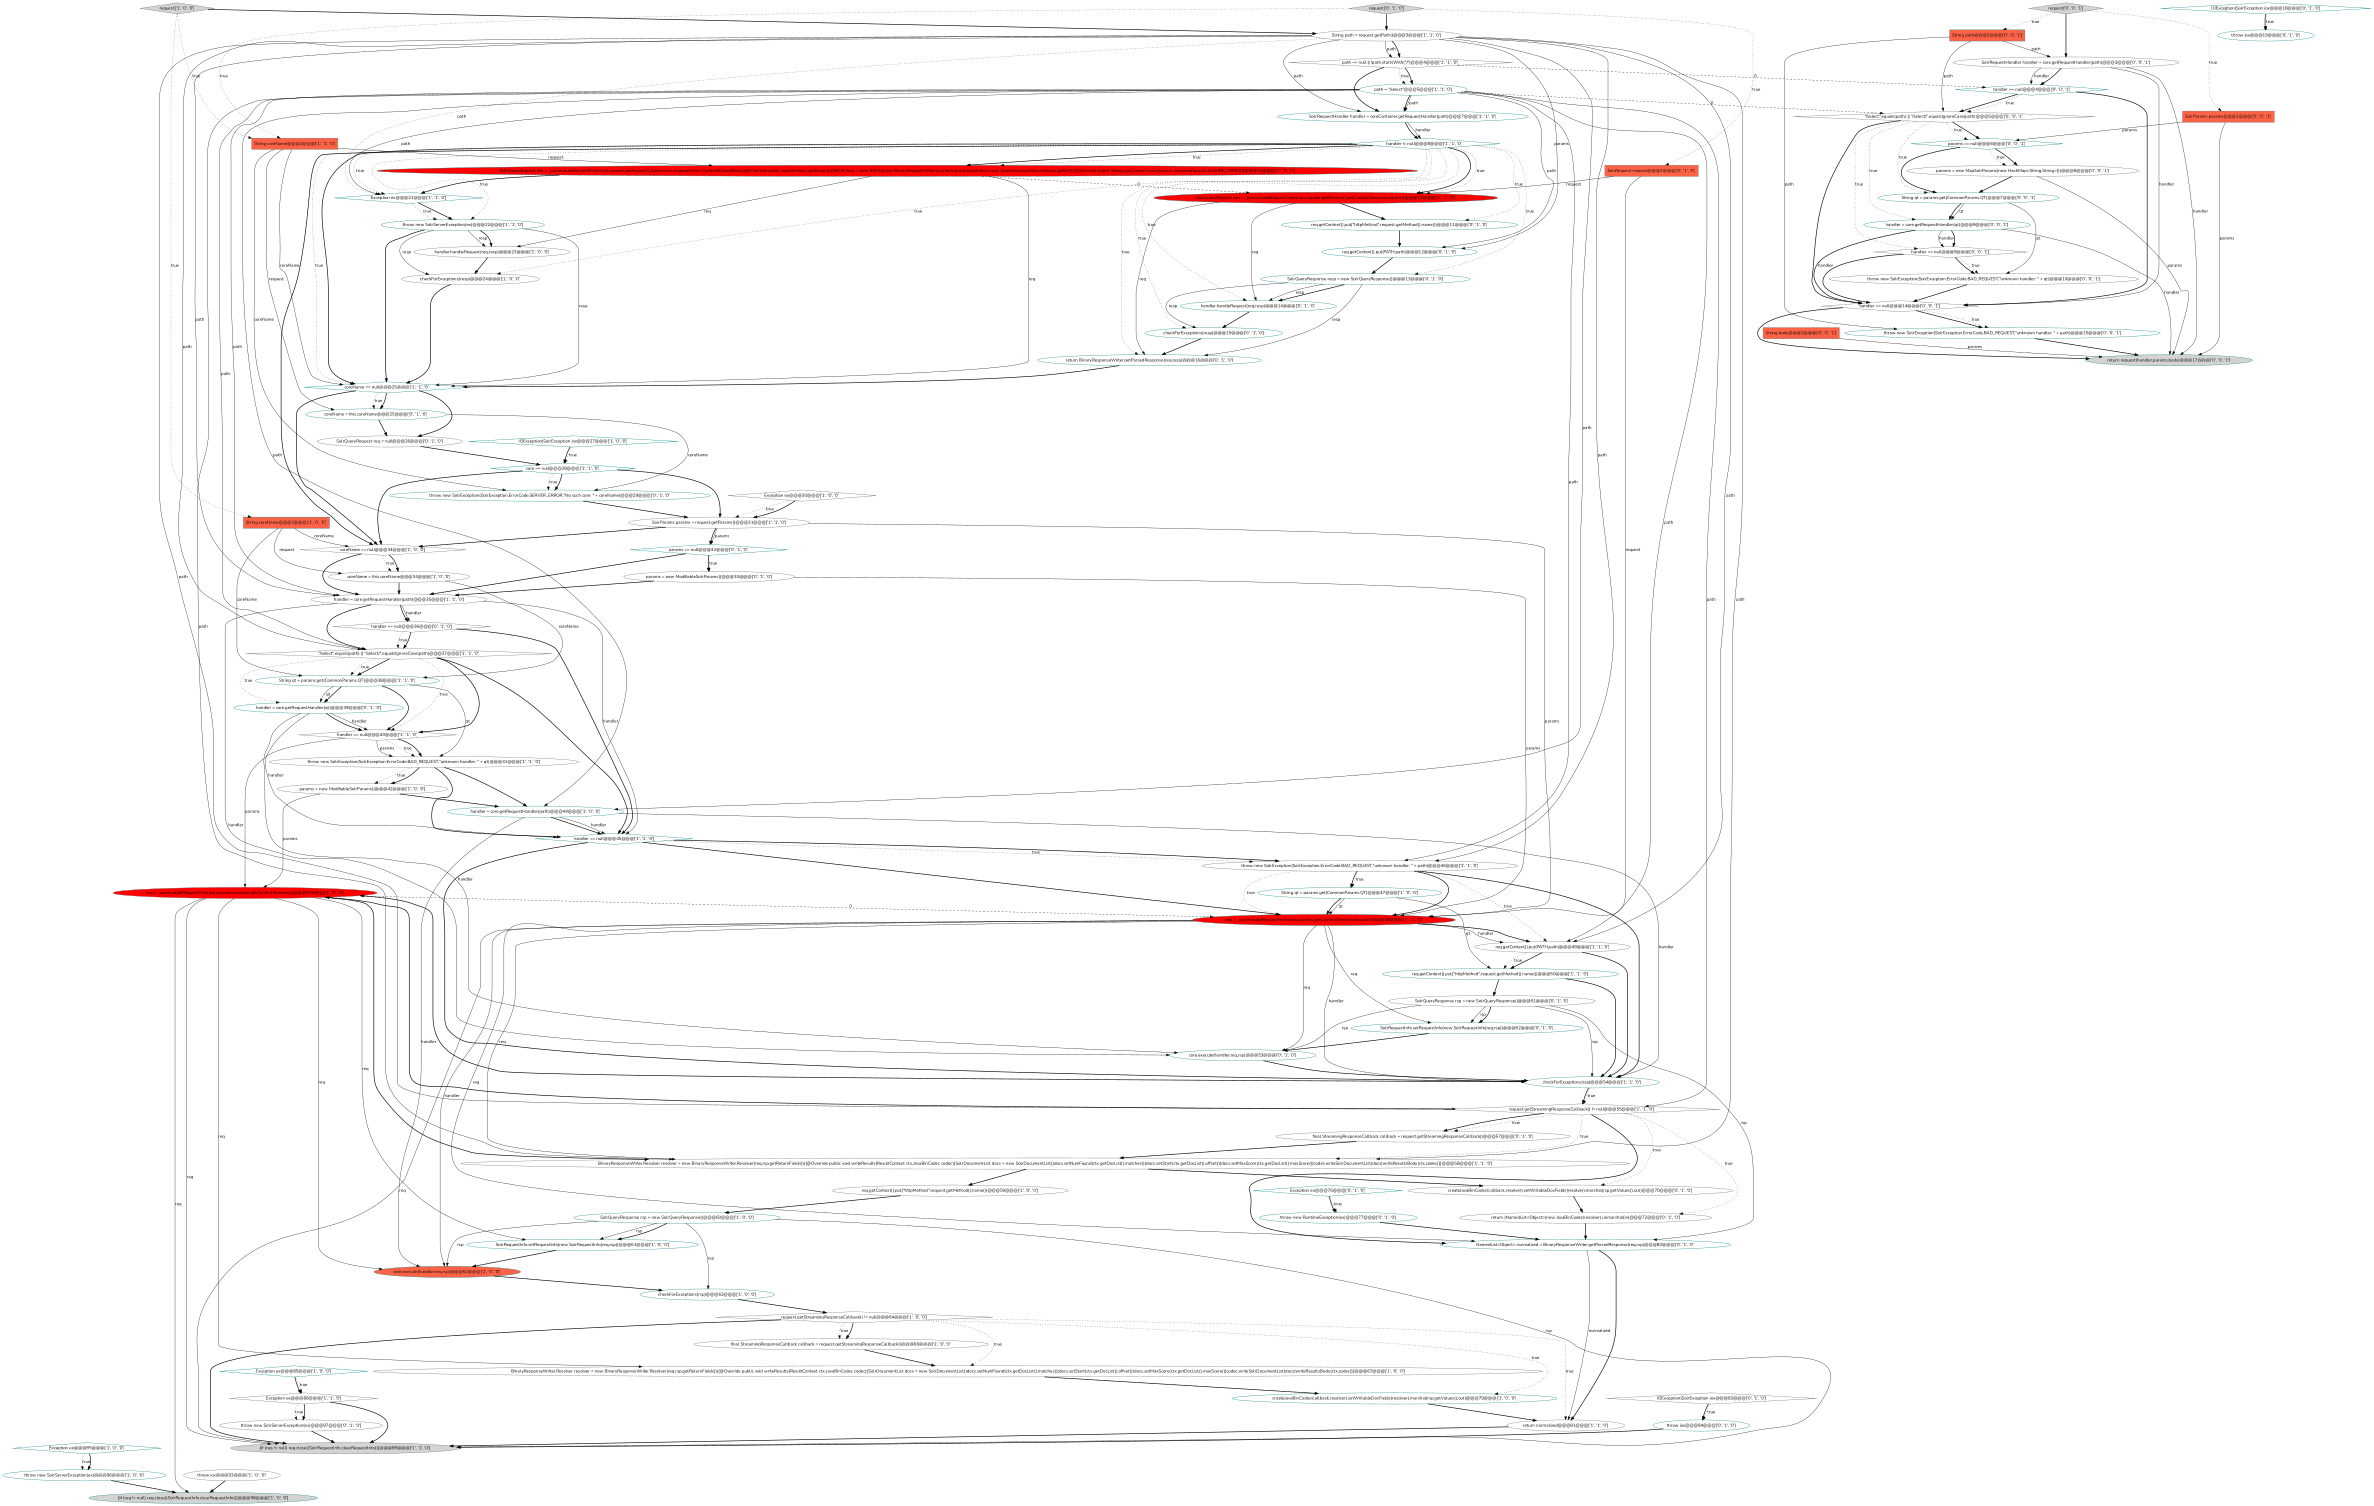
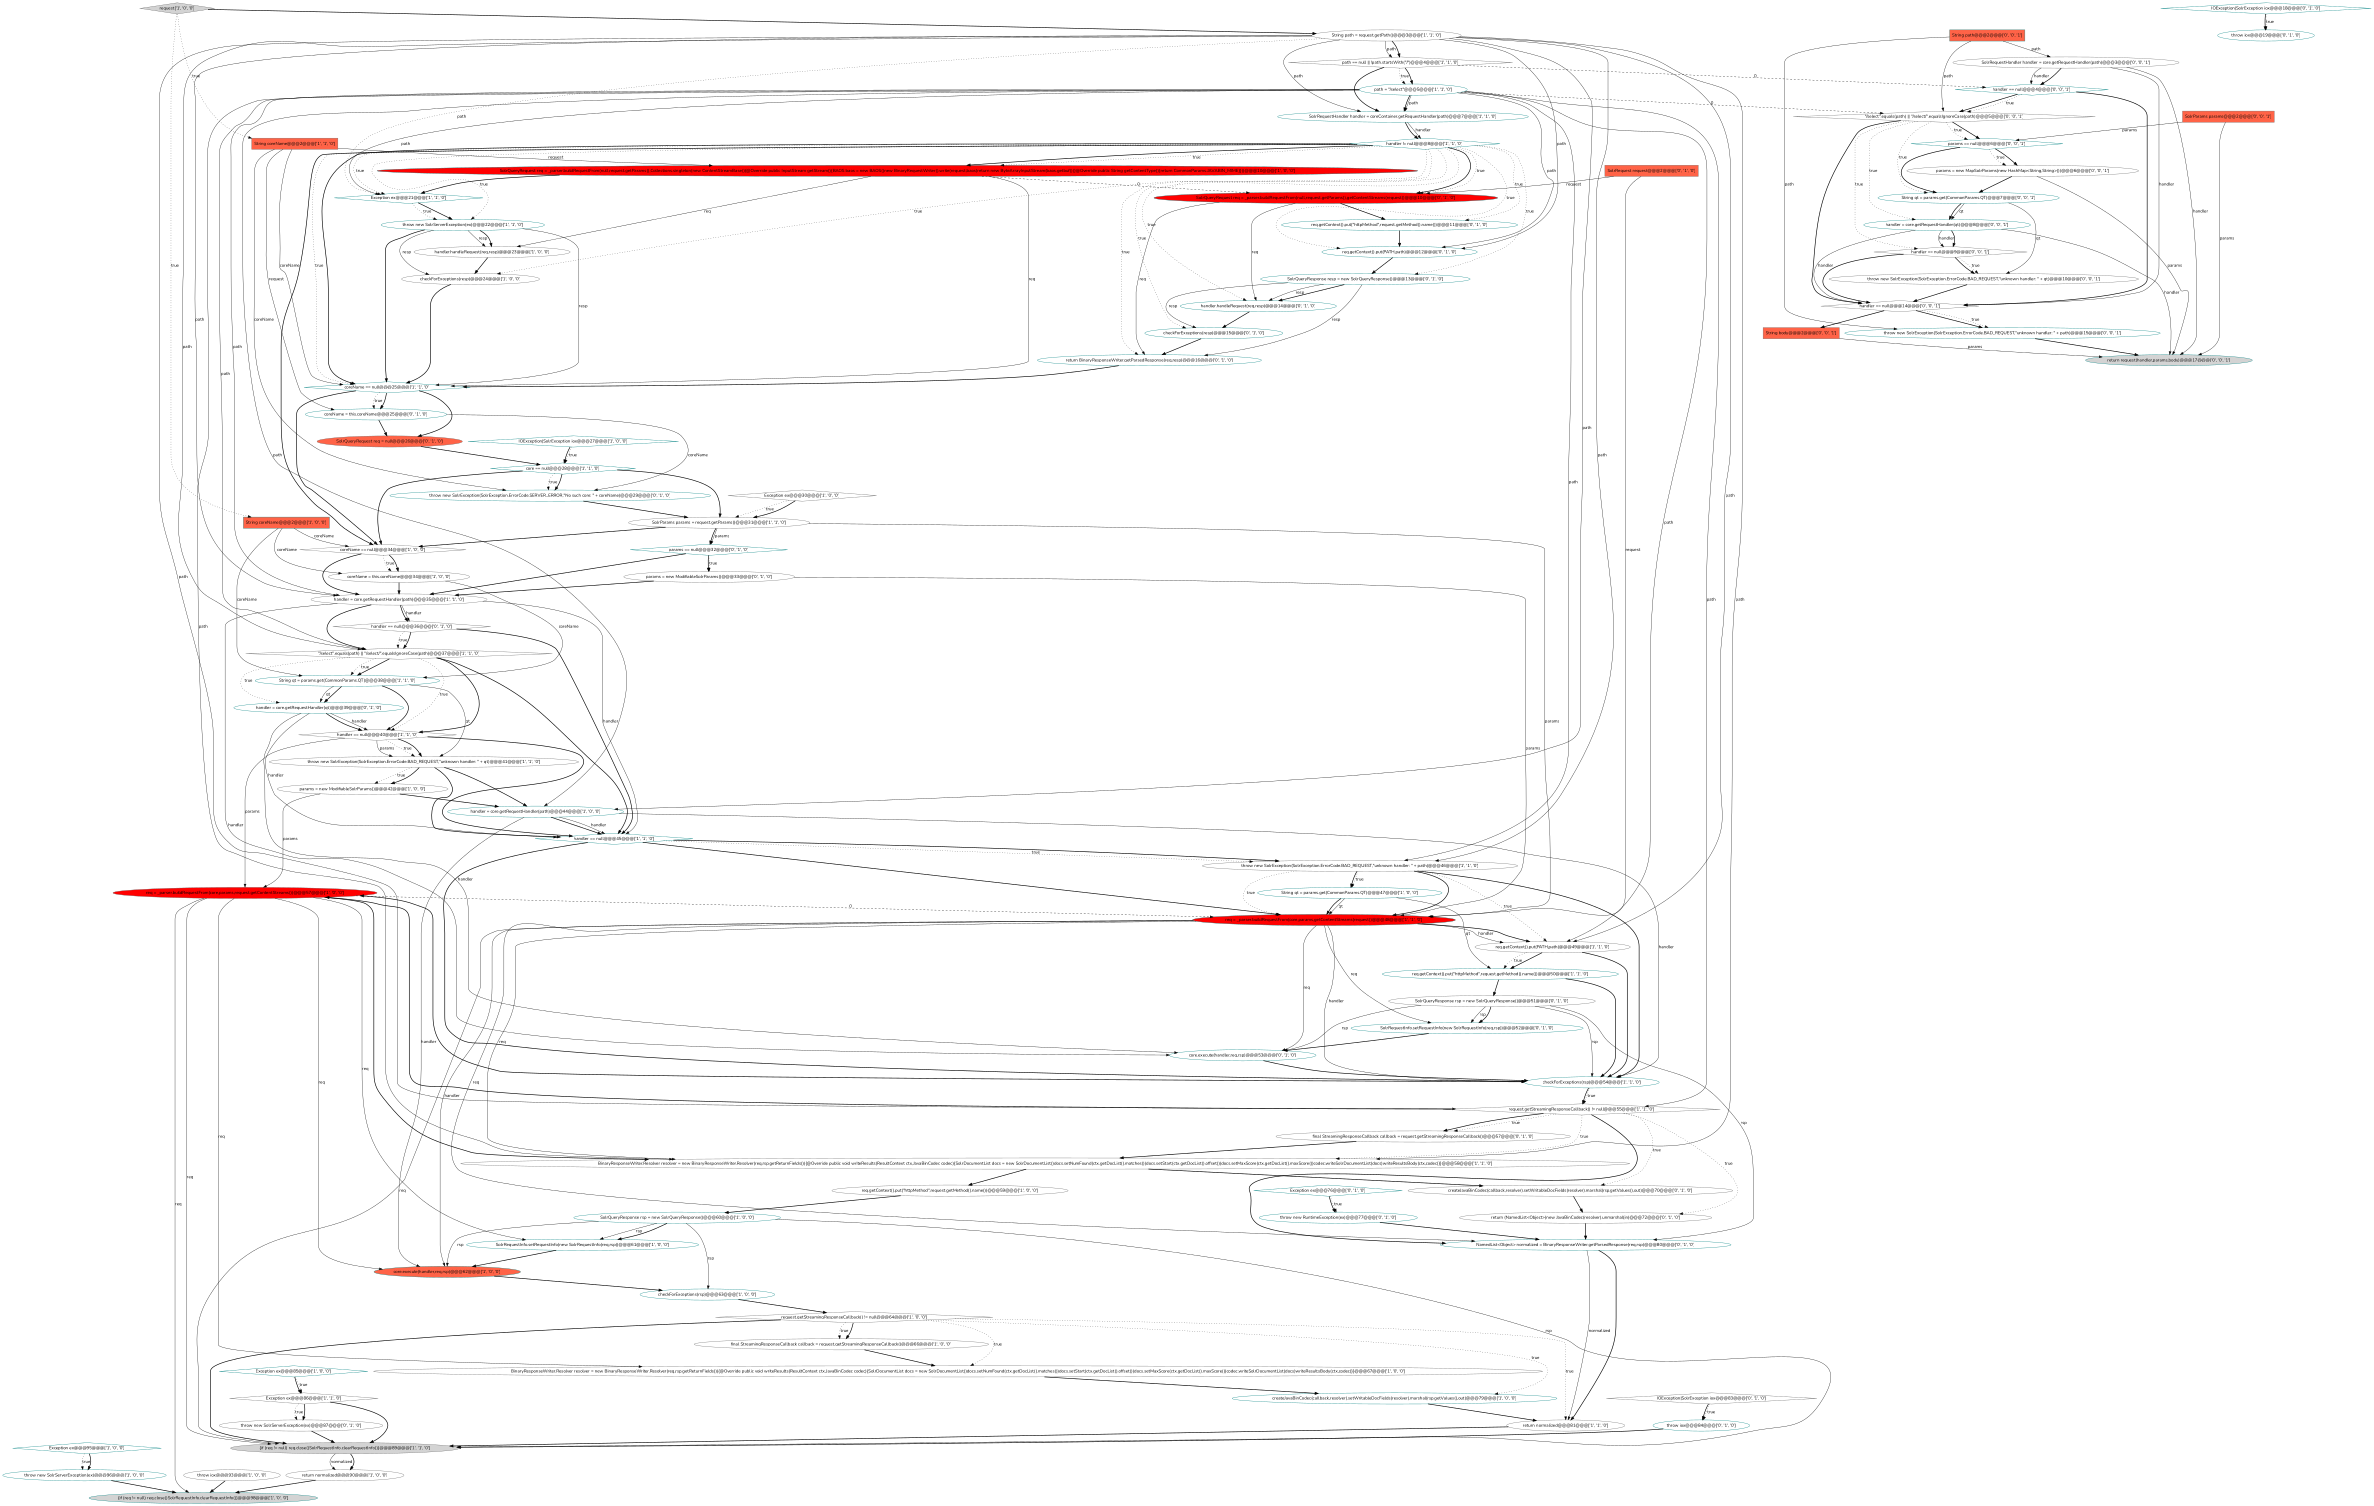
node "request['0', '1', '0']": removed
node "request['0', '0', '1']": removed
edge "String path = request.getPath()@@@3@@@['1', '1', '0']" -> "req.getContext().put(PATH,path)@@@12@@@['0', '1', '0']": label "params" -> "path"
edge "handler != null@@@8@@@['1', '1', '0']" -> "req.getContext().put(PATH,path)@@@12@@@['0', '1', '0']": added, label "true"
edge "handler = core.getRequestHandler(qt)@@@8@@@['0', '0', '1']" -> "handler == null@@@14@@@['0', '0', '1']": style bold -> solid
edge "handler == null@@@14@@@['0', '0', '1']" -> "return request(handler,params,body)@@@17@@@['0', '0', '1']": now "handler == null@@@14@@@['0', '0', '1']" -> "String body@@@2@@@['0', '0', '1']"
node "SolrQueryRequest req = null@@@26@@@['0', '1', '0']": fillcolor white -> tomato
edge "String coreName@@@2@@@['1', '0', '0']" -> "coreName = this.coreName@@@34@@@['1', '0', '0']": label "request" -> "coreName"
edge "handler == null@@@40@@@['1', '1', '0']" -> "handler == null@@@45@@@['1', '1', '0']": added
node "return normalized@@@90@@@['1', '0', '0']": added
